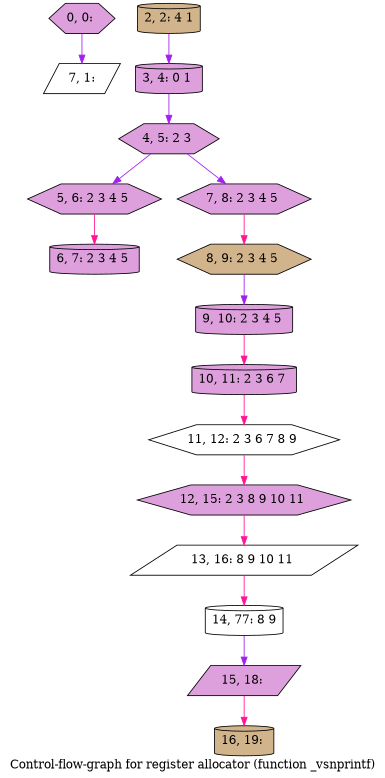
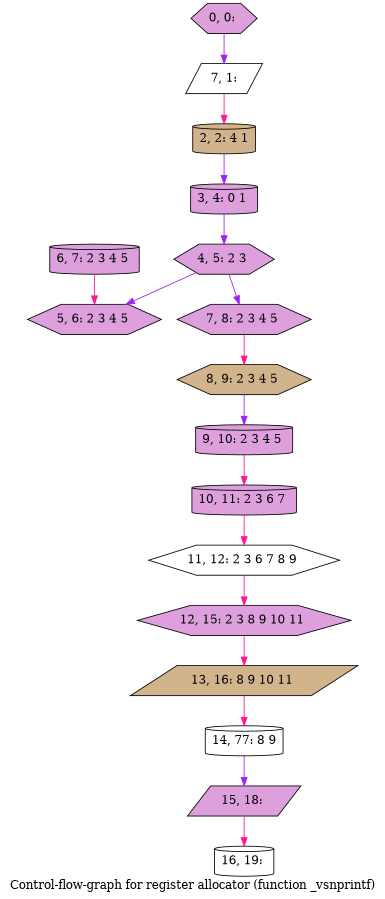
edge "7, 1:" -> "2, 2: 4 1": added
edge "5, 6: 2 3 4 5" -> "6, 7: 2 3 4 5": reversed
node "13, 16: 8 9 10 11": fillcolor white -> tan
node "16, 19:": fillcolor tan -> white
